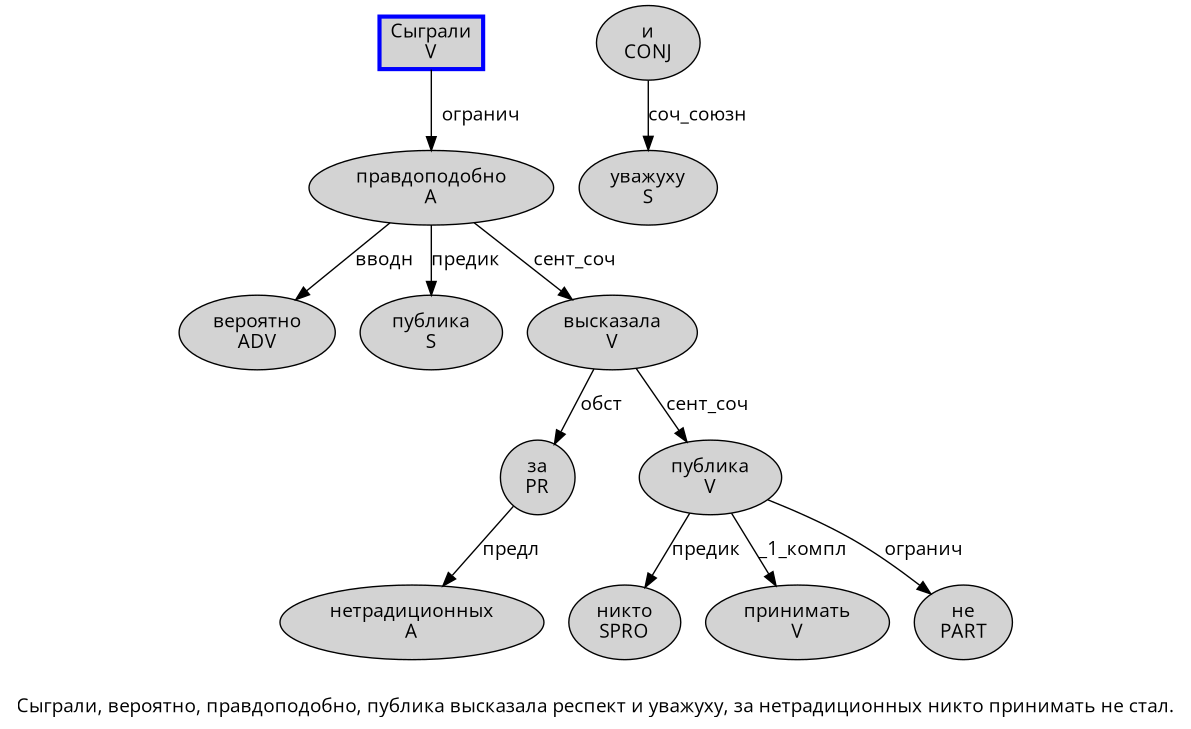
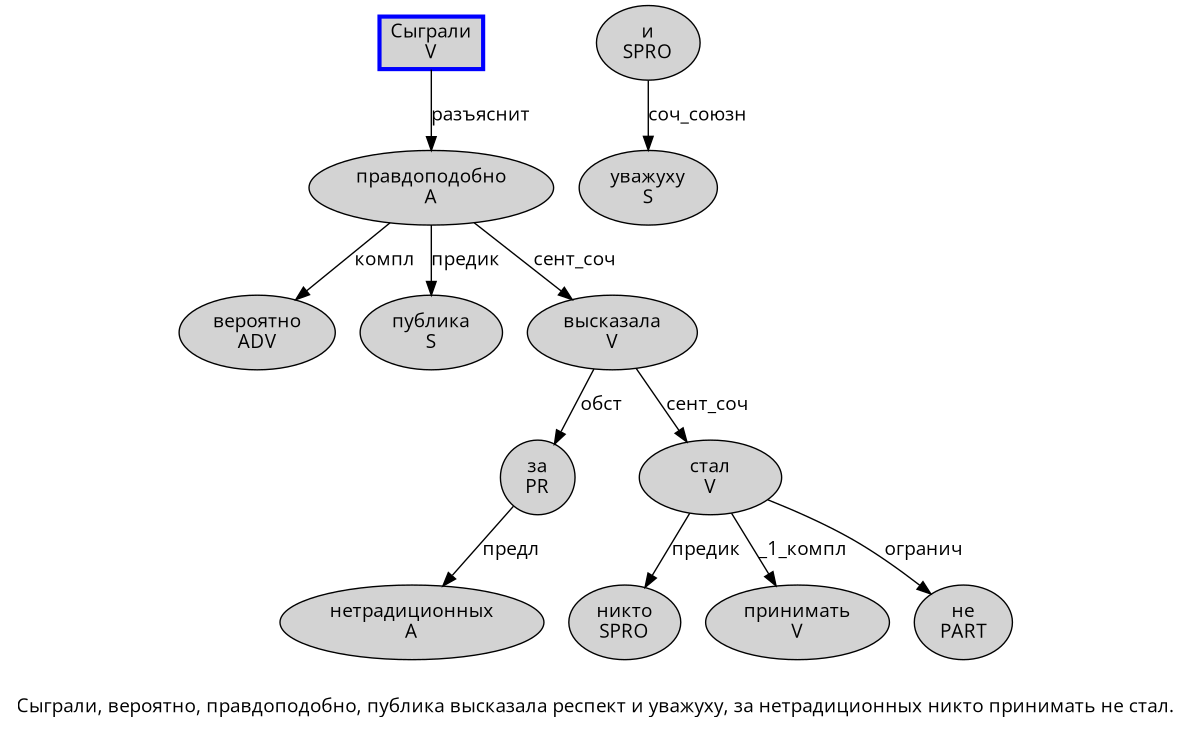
node "и CONJ": label "и CONJ" -> "и SPRO"
edge "Сыграли V" -> "правдоподобно A": label "огранич" -> "разъяснит"
edge "правдоподобно A" -> "вероятно ADV": label "вводн" -> "компл"
node "публика V": label "публика V" -> "стал V"
